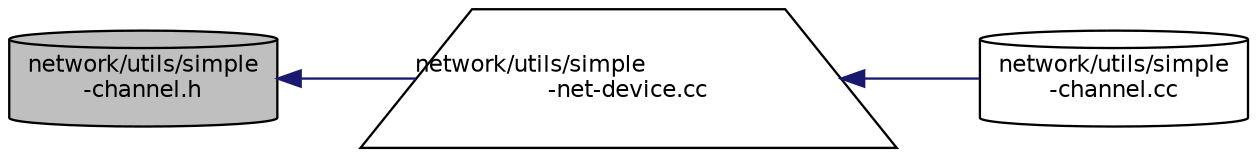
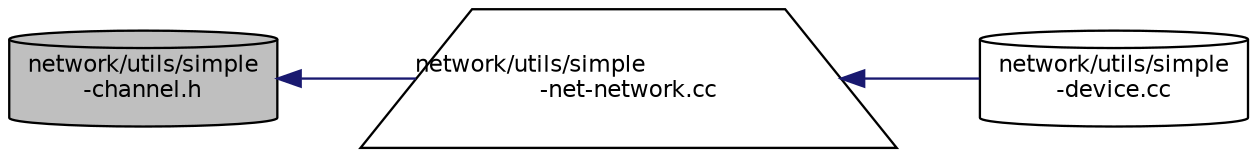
node "network/utils/simple -net-device.cc": label "network/utils/simple -net-device.cc" -> "network/utils/simple -net-network.cc"
node "network/utils/simple -channel.cc": label "network/utils/simple -channel.cc" -> "network/utils/simple -device.cc"
